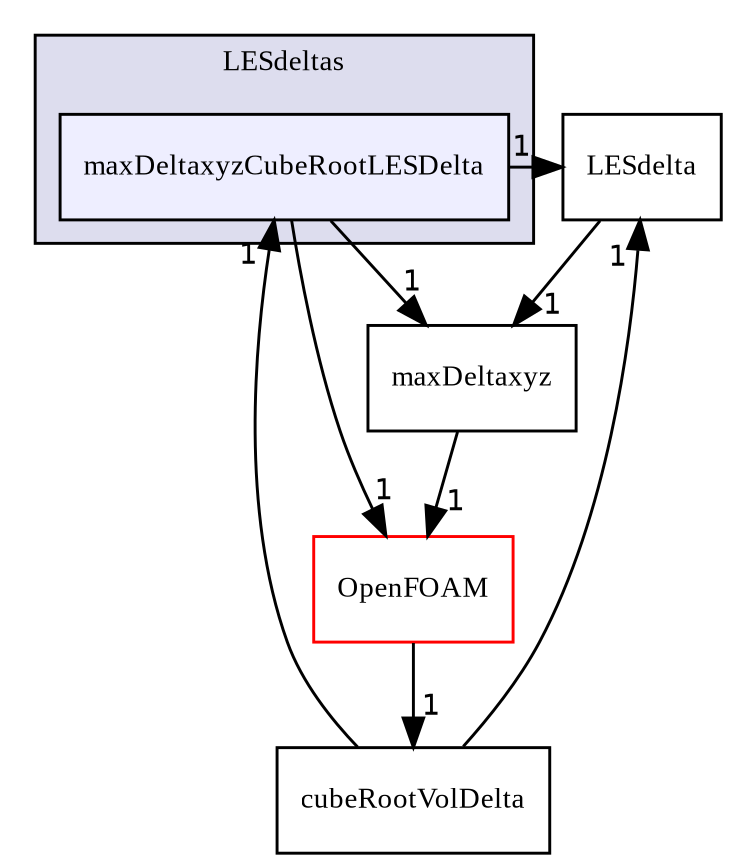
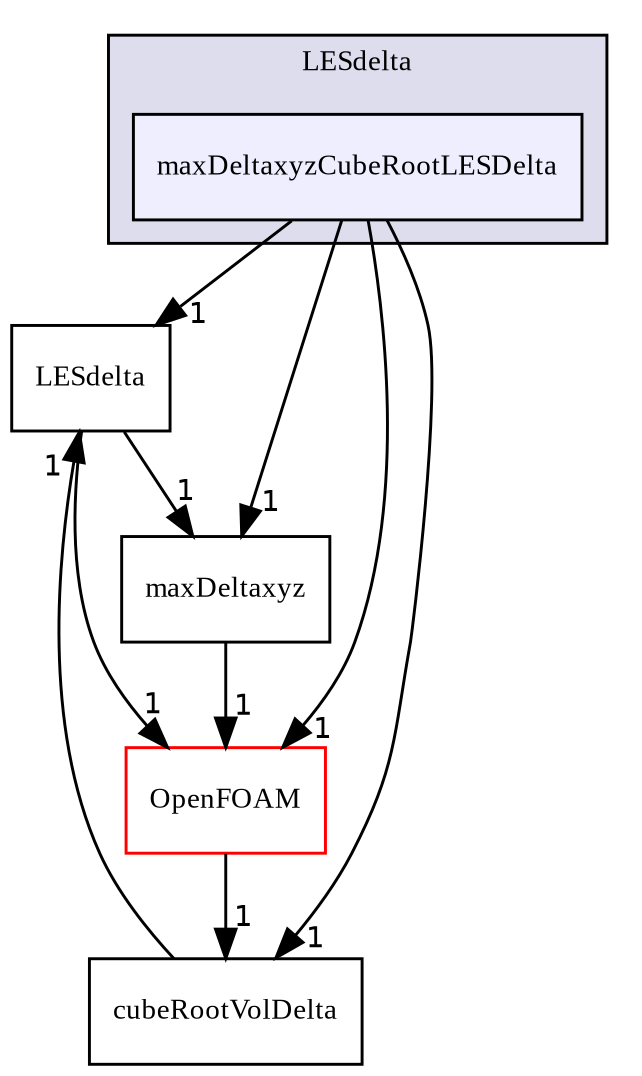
cluster "LESdeltas": label "LESdeltas" -> "LESdelta"
edge "cubeRootVolDelta" -> "maxDeltaxyzCubeRootLESDelta": reversed
edge "LESdelta" -> "OpenFOAM": added
